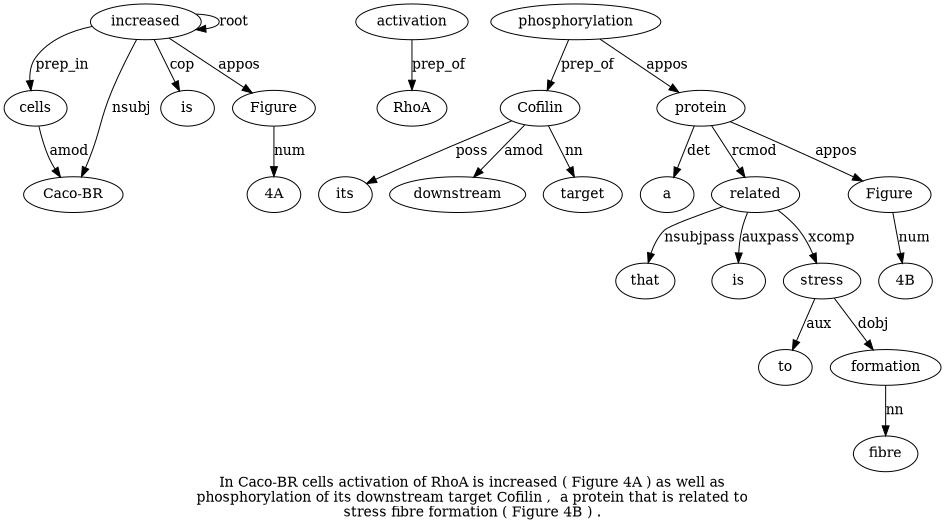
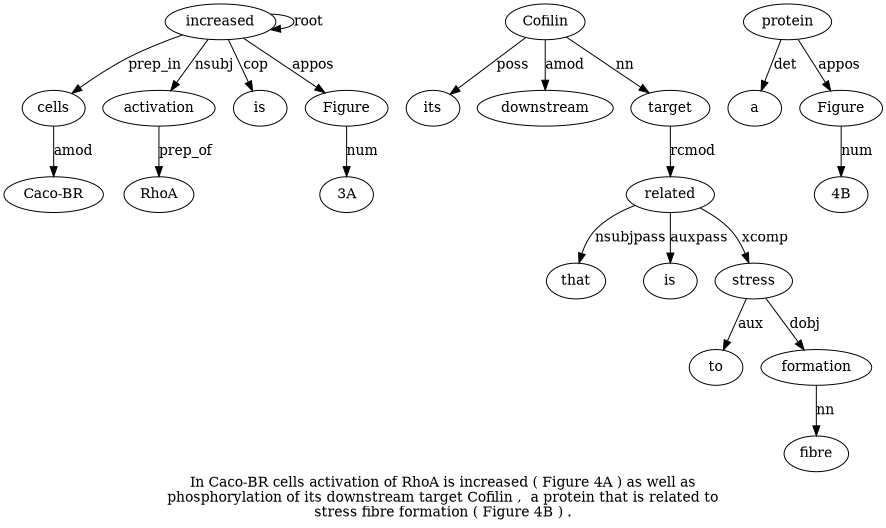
node "phosphorylation": removed
edge "increased" -> "Caco-BR": now "increased" -> "activation"
edge "protein" -> "related": now "target" -> "related"
node "4A": label "4A" -> "3A"
